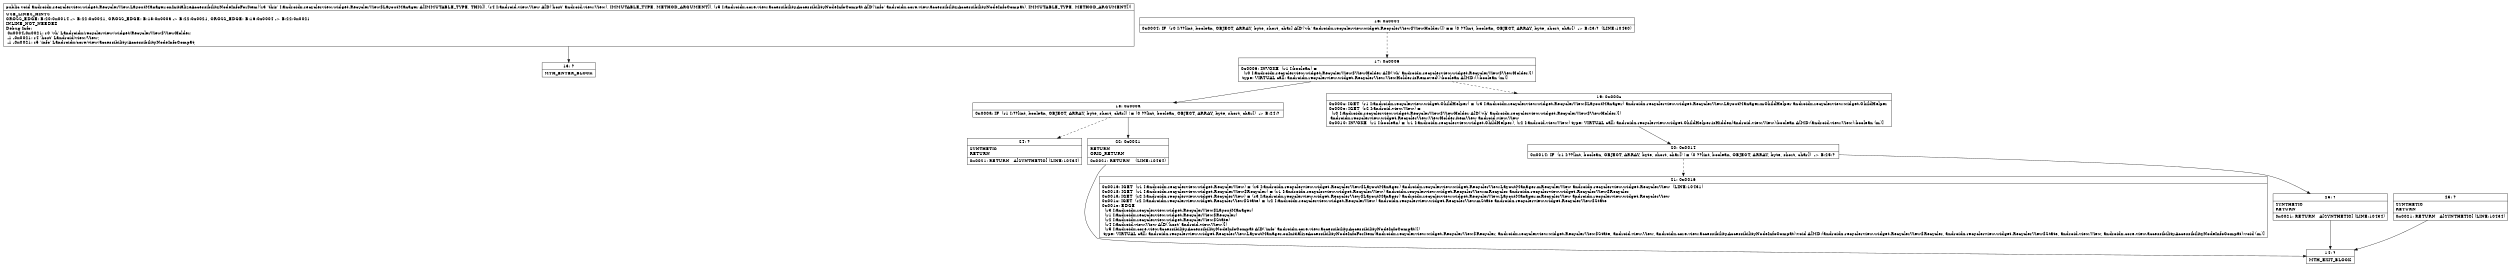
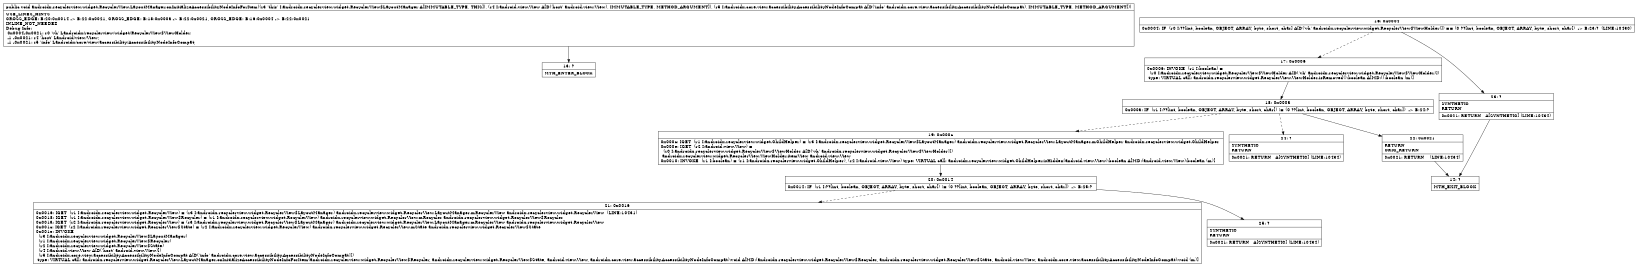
edge "16: 0x0004" -> "23: ?": added
edge "17: 0x0006" -> "19: 0x000c": now "18: 0x000a" -> "19: 0x000c"
node "21: 0x0016": text "0x001e: EDGE" -> "0x001e: INVOKE"
edge "25: ?" -> "14: ?": removed
